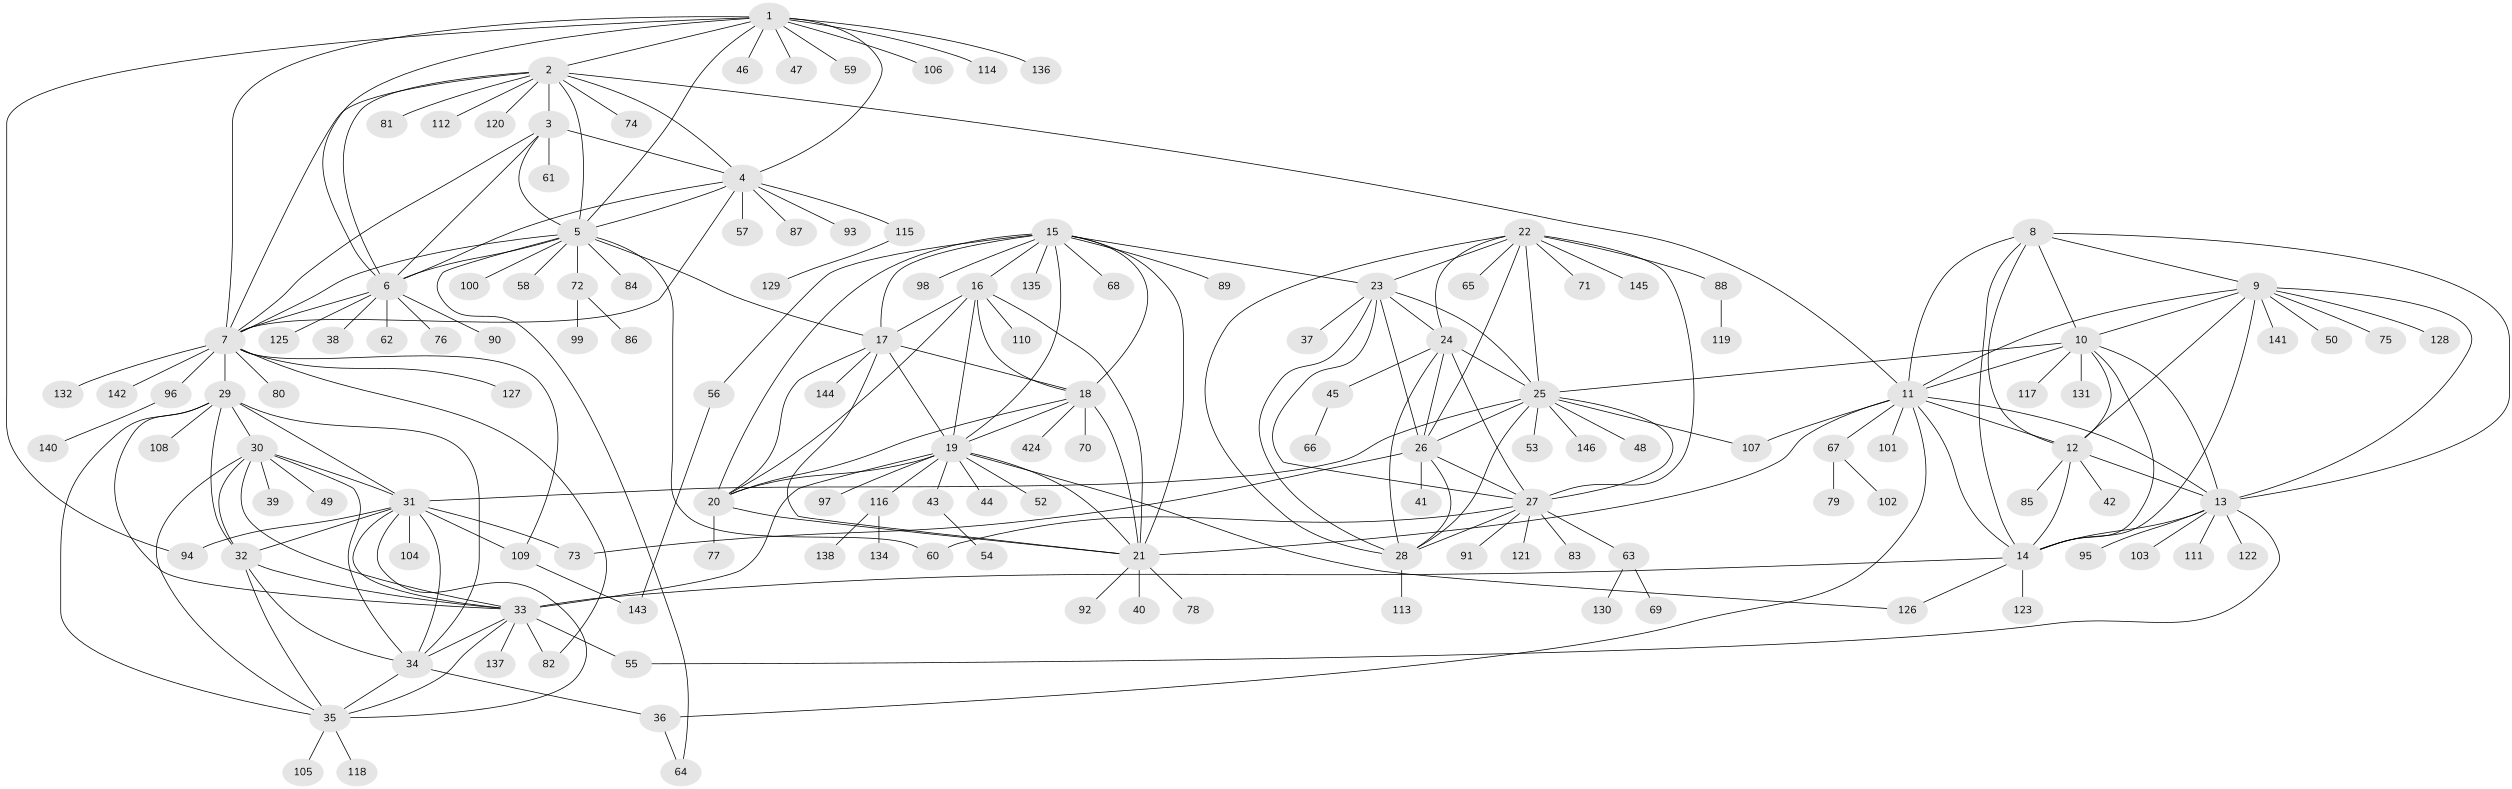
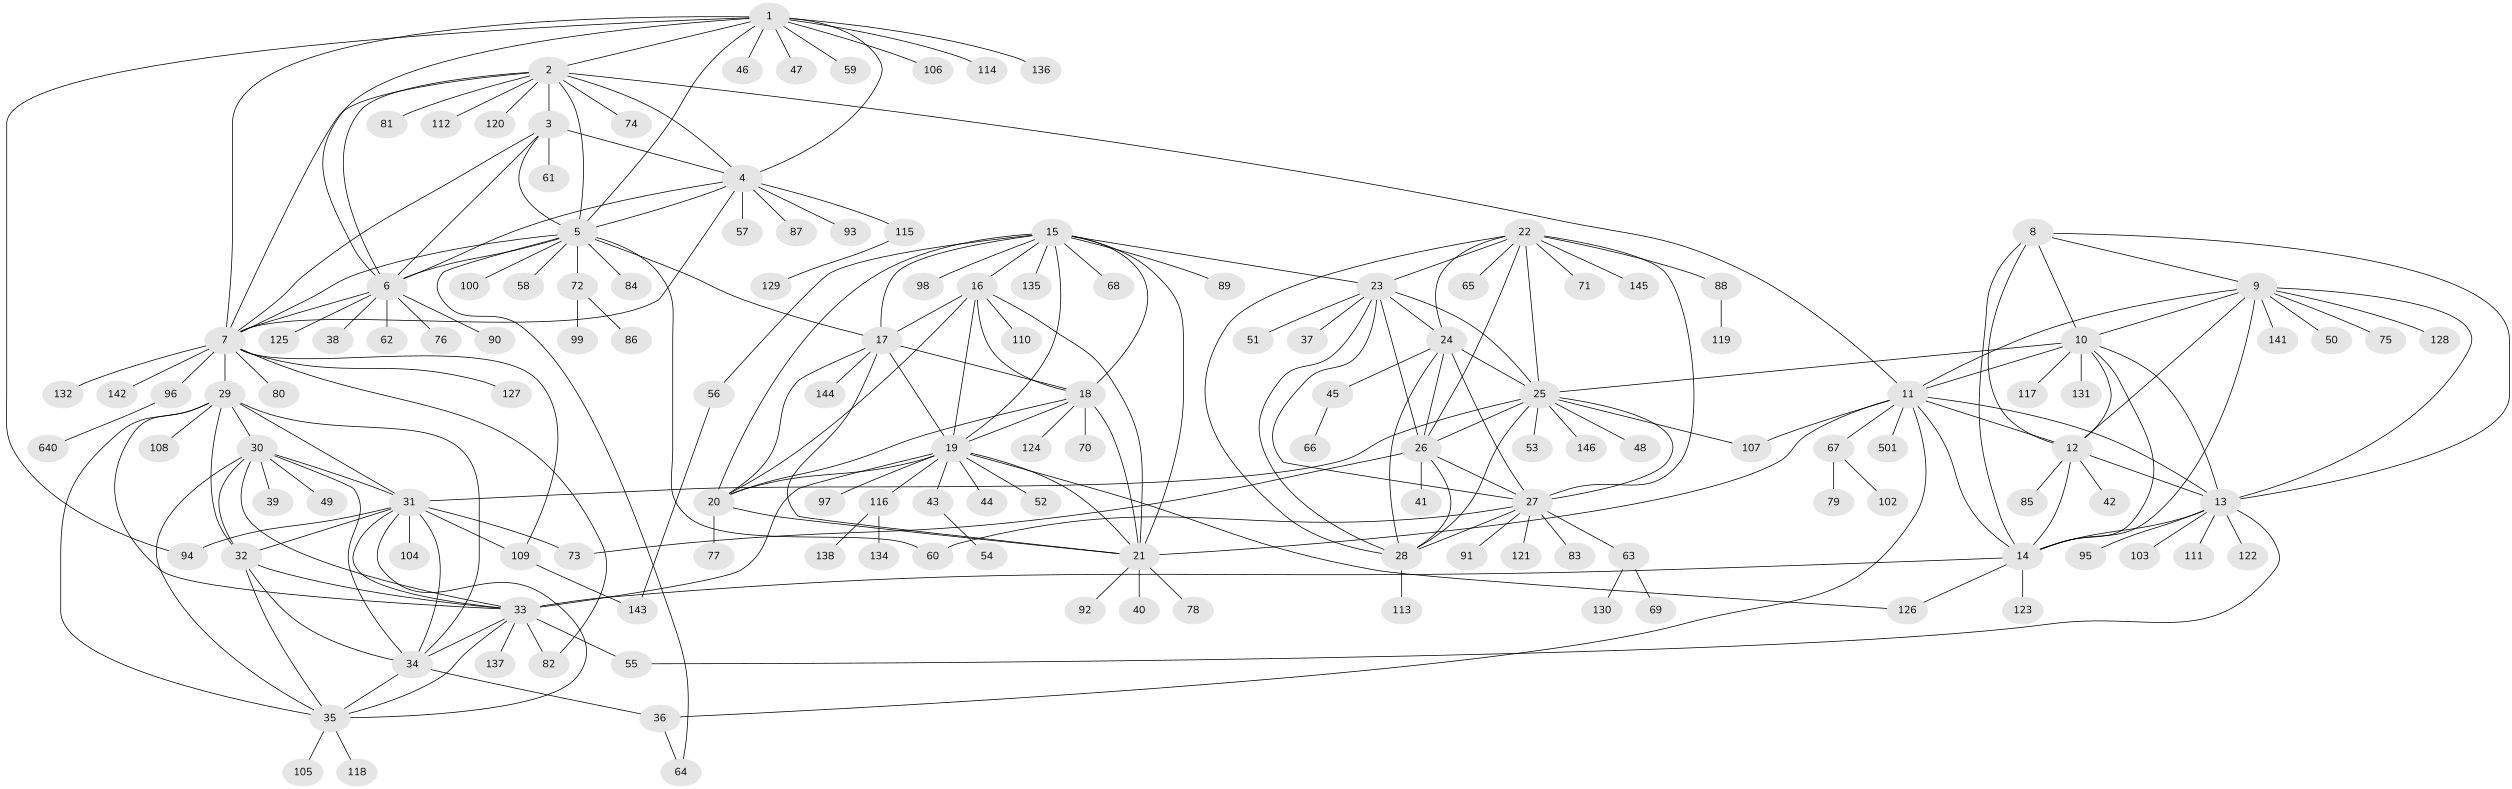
edge "8" -- "11": removed
node "51": added
node "140": label "140" -> "640"
node "424": label "424" -> "124"
node "101": label "101" -> "501"
